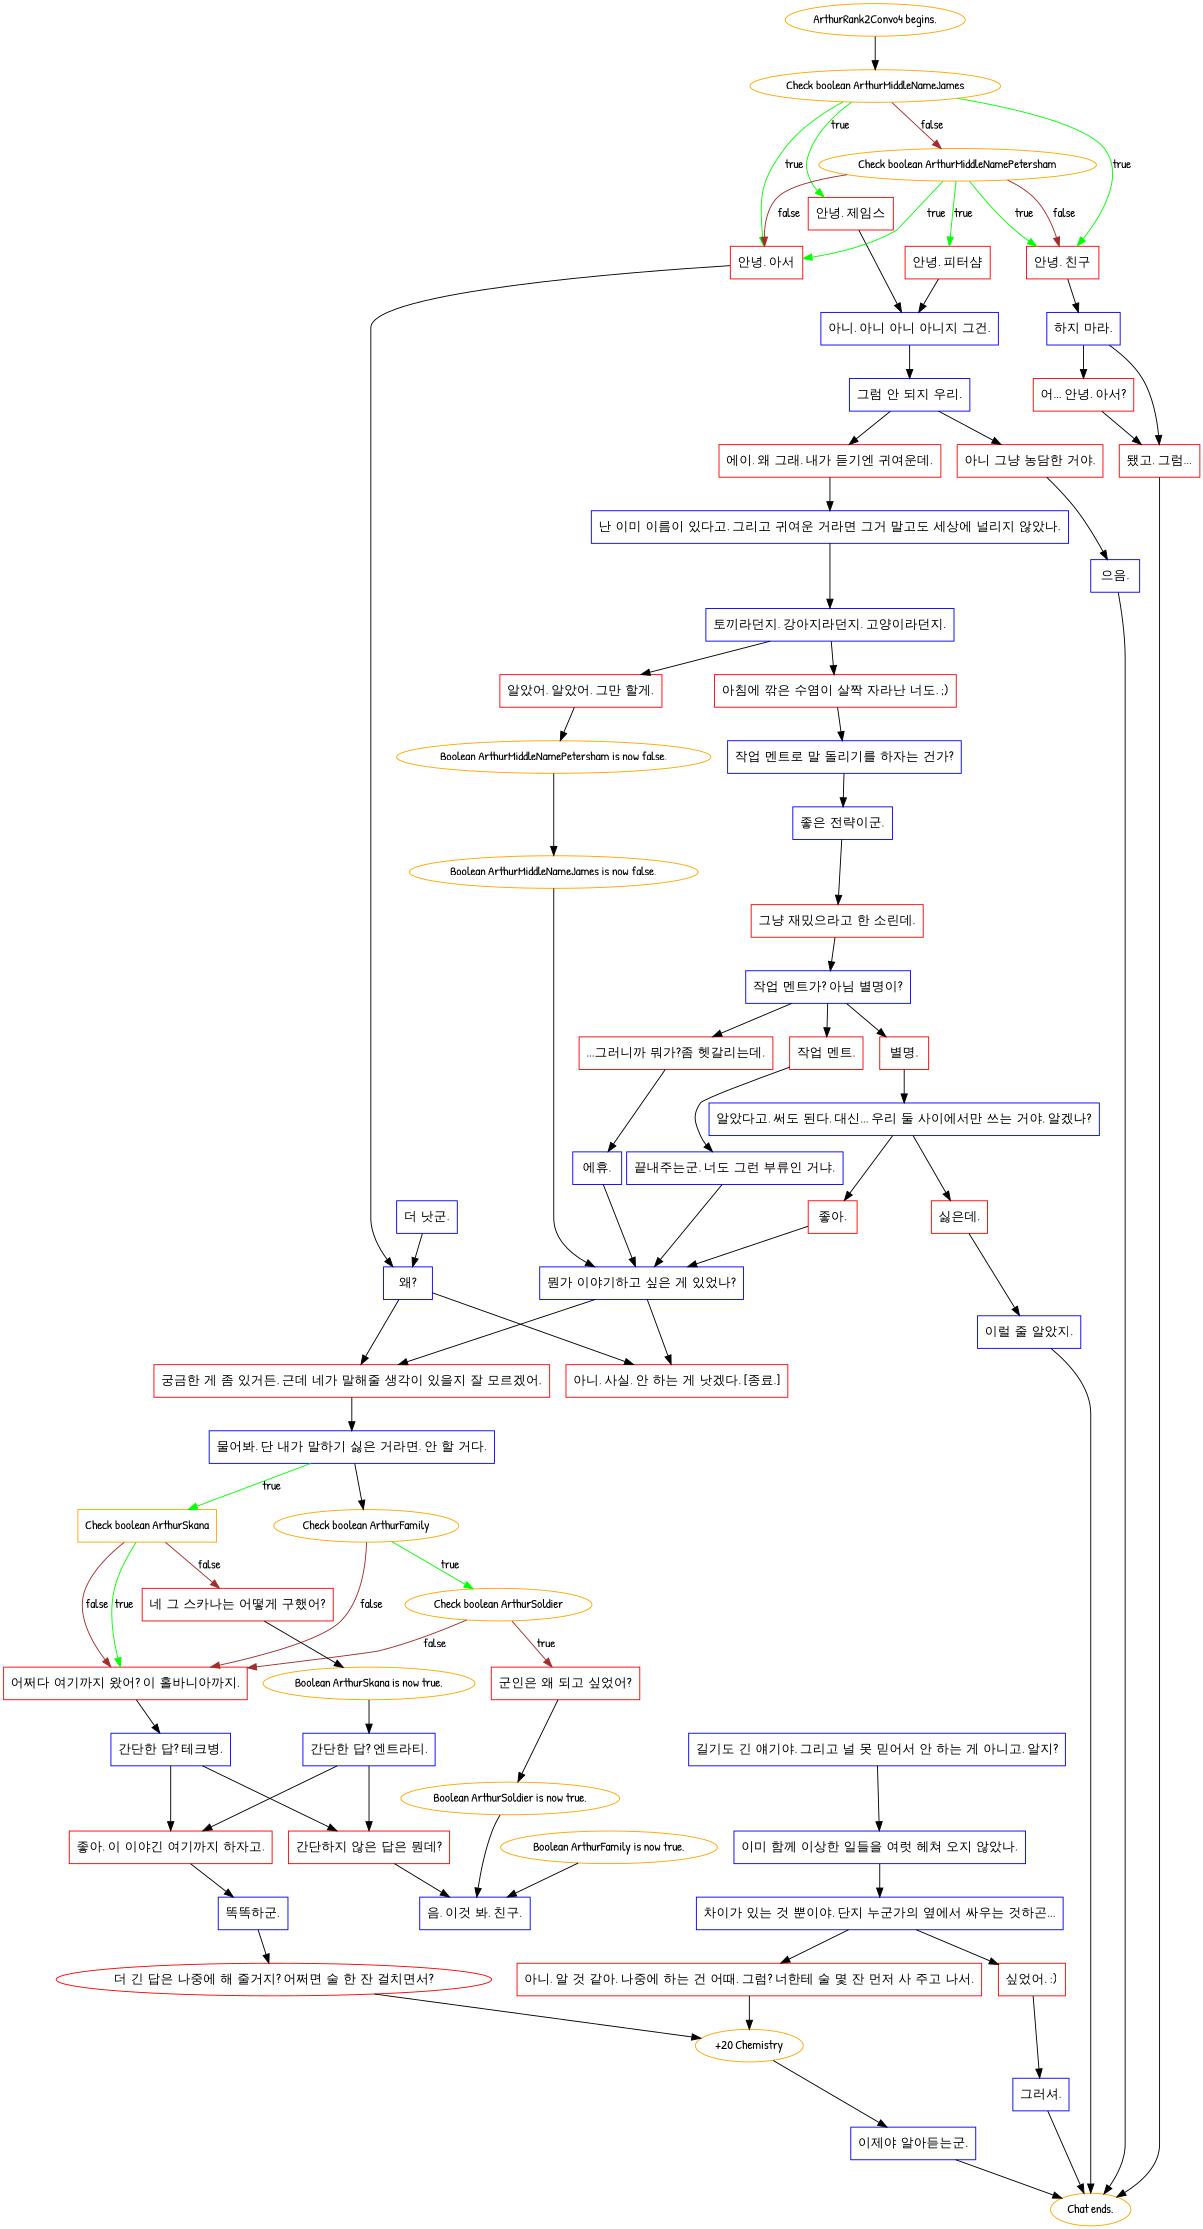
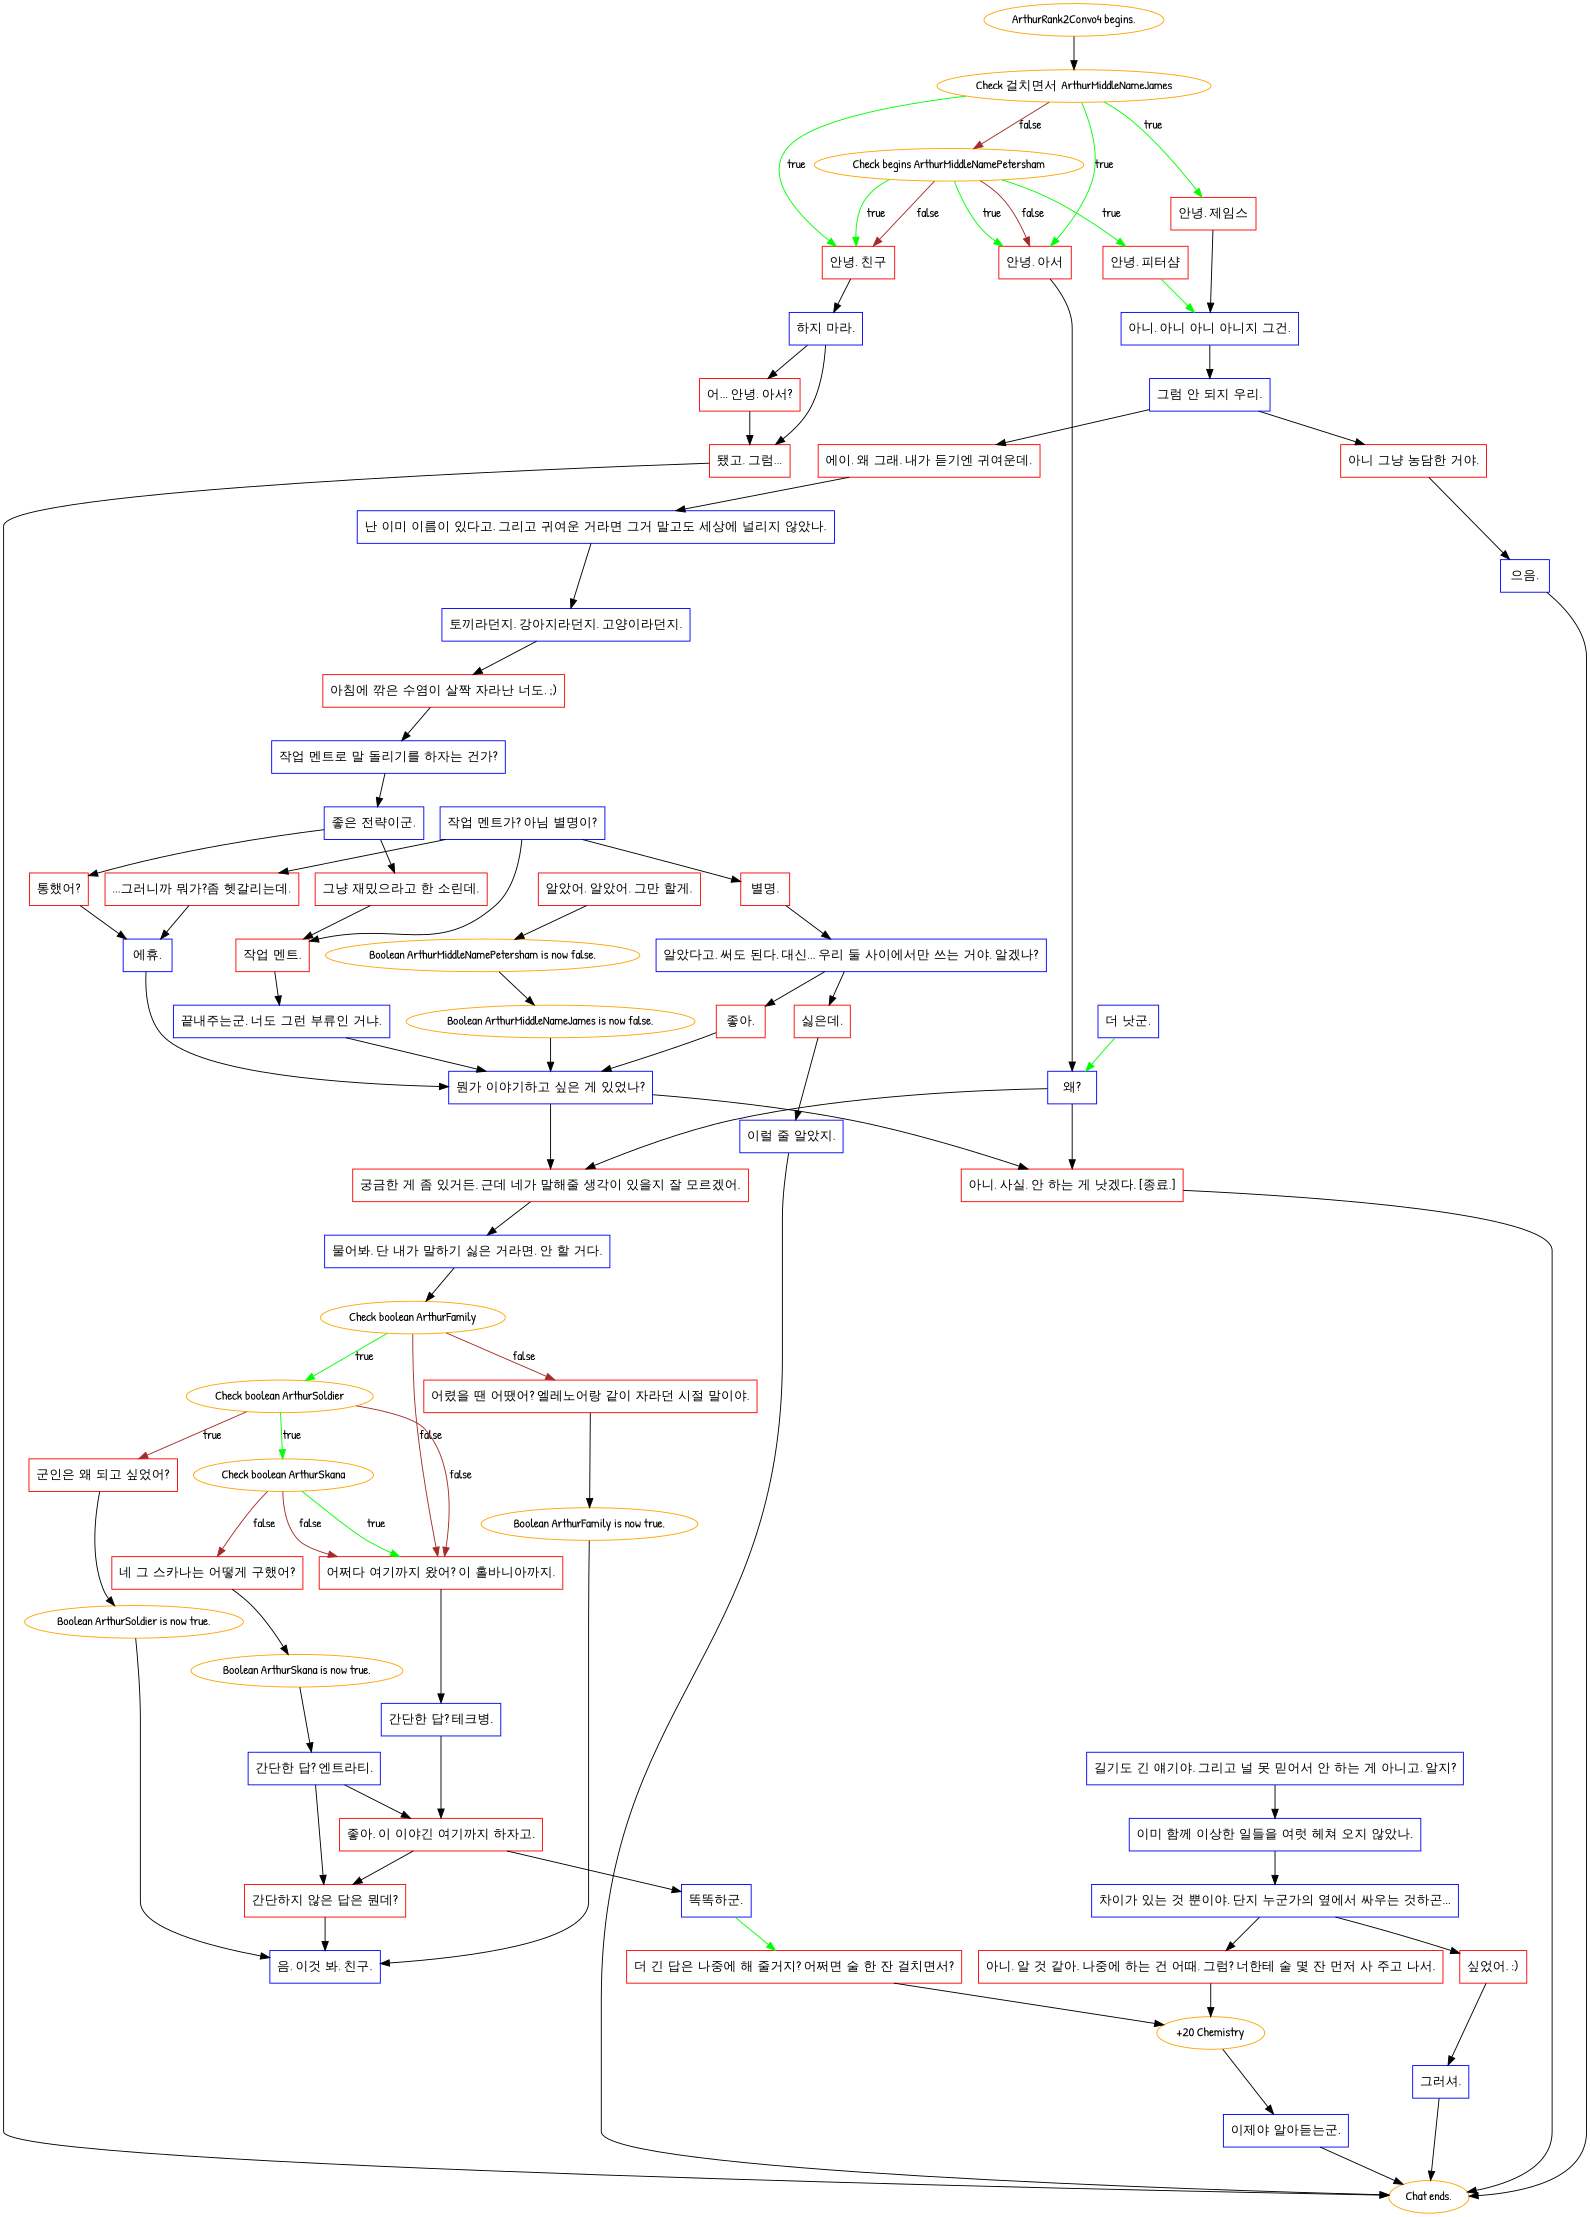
node "Check boolean ArthurMiddleNameJames": label "Check boolean ArthurMiddleNameJames" -> "Check 걸치면서 ArthurMiddleNameJames"
node "Check boolean ArthurMiddleNamePetersham": label "Check boolean ArthurMiddleNamePetersham" -> "Check begins ArthurMiddleNamePetersham"
edge "안녕, 피터샴" -> "아니, 아니 아니 아니지 그건.": color black -> green
edge "토끼라던지, 강아지라던지, 고양이라던지." -> "알았어, 알았어, 그만 할게.": removed
node "통했어?": added
edge "그냥 재밌으라고 한 소린데." -> "작업 멘트가? 아님 별명이?": now "그냥 재밌으라고 한 소린데." -> "작업 멘트."
edge "더 낫군." -> "왜?": color black -> green
node "어렸을 땐 어땠어? 엘레노어랑 같이 자라던 시절 말이야.": added
edge "물어봐. 단 내가 말하기 싫은 거라면, 안 할 거다." -> "Check boolean ArthurSkana": now "Check boolean ArthurSoldier" -> "Check boolean ArthurSkana"
node "Check boolean ArthurSkana": shape box -> ellipse
edge "아니, 사실, 안 하는 게 낫겠다. [종료.]" -> "Chat ends.": added
edge "간단한 답? 테크병." -> "간단하지 않은 답은 뭔데?": now "좋아. 이 이야긴 여기까지 하자고." -> "간단하지 않은 답은 뭔데?"
edge "똑똑하군." -> "더 긴 답은 나중에 해 줄거지? 어쩌면 술 한 잔 걸치면서?": color black -> green
node "더 긴 답은 나중에 해 줄거지? 어쩌면 술 한 잔 걸치면서?": shape ellipse -> box
